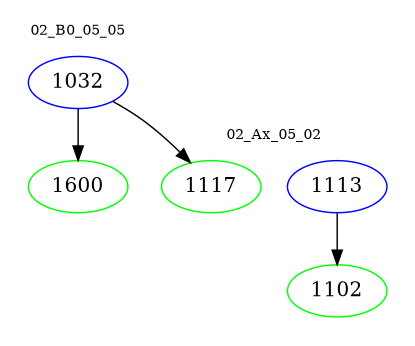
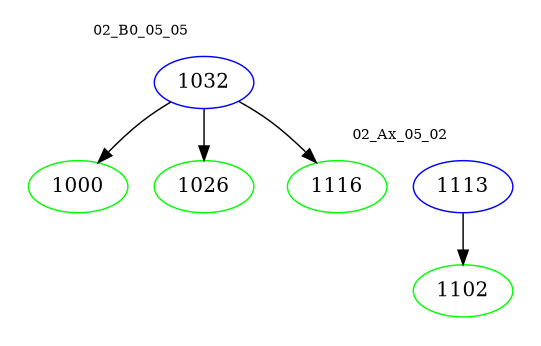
node "1600": label "1600" -> "1000"
node "1026": added
node "1117": label "1117" -> "1116"
